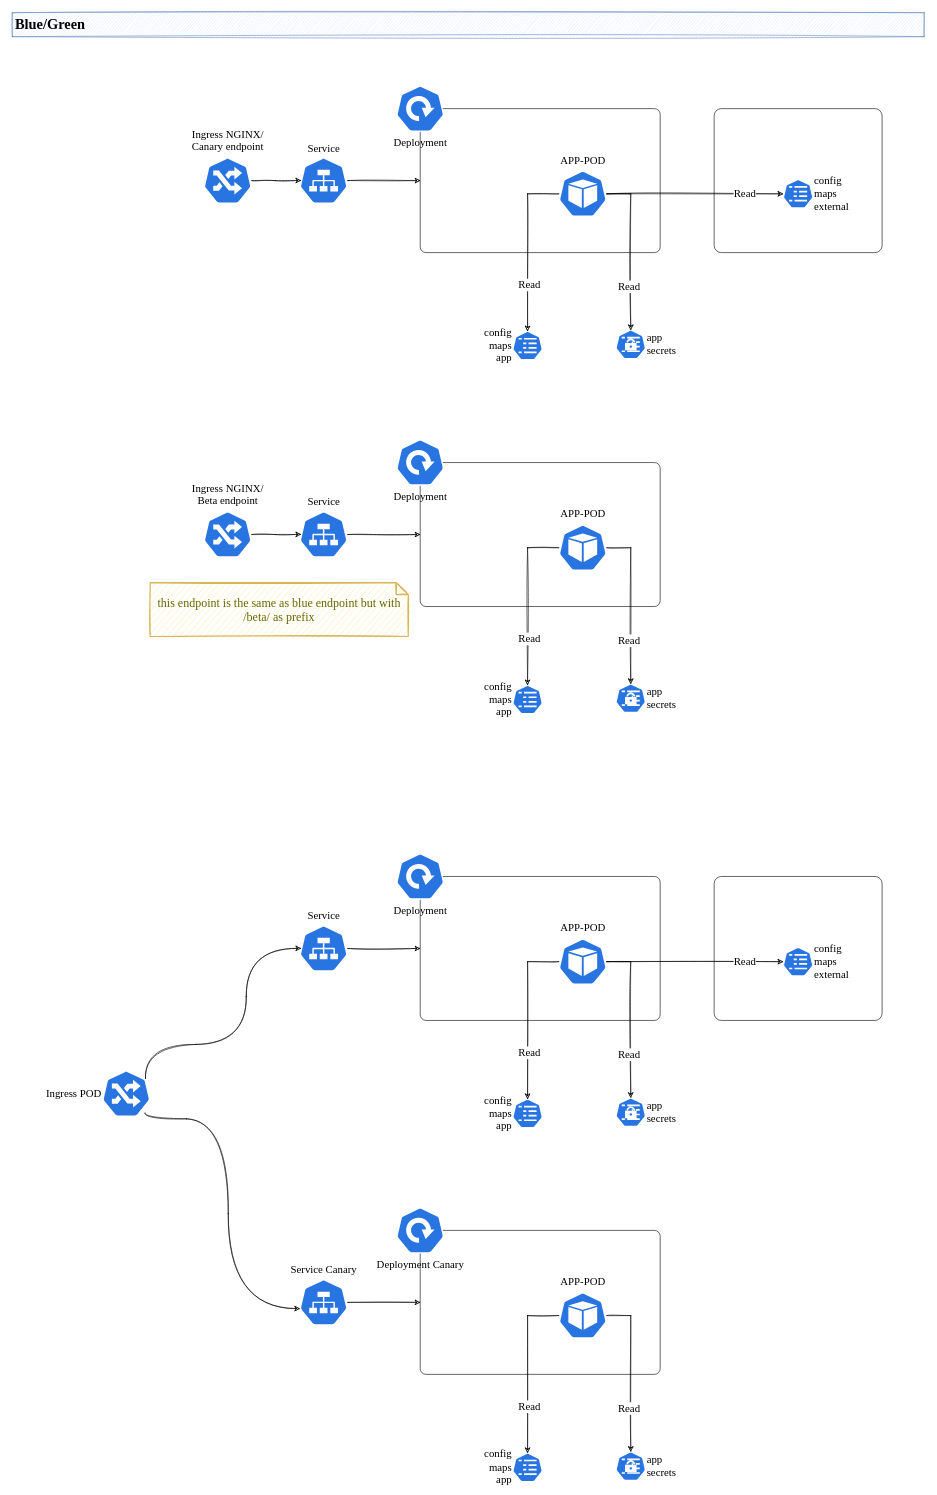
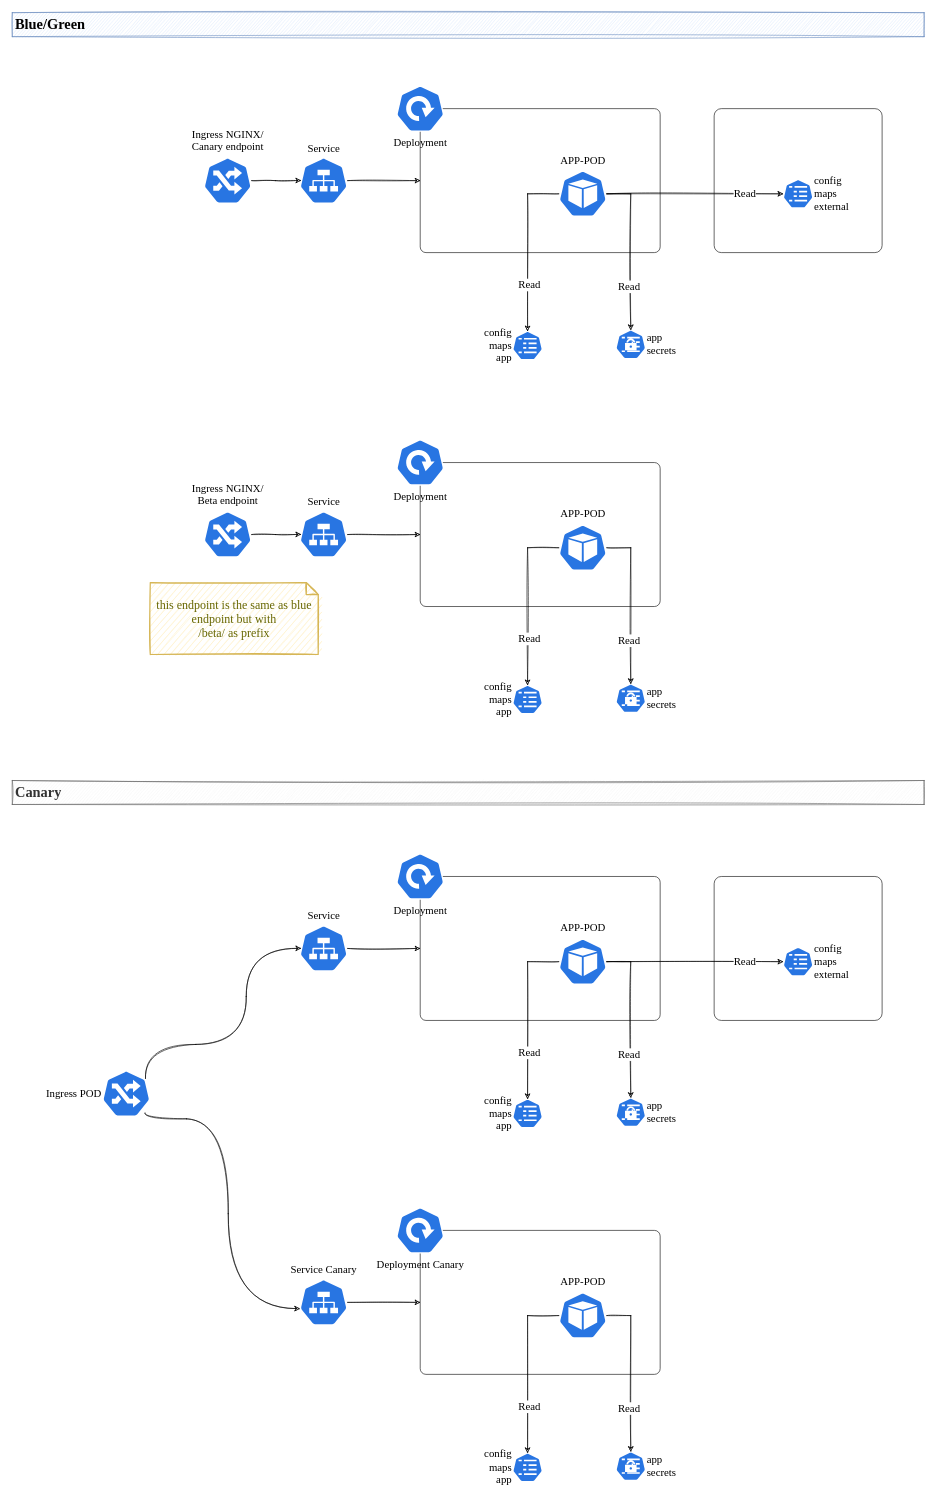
node "this endpoint is the same as blue endpoint but with /beta/ as prefix": size 258x54 -> 168x72
node "Canary": added
